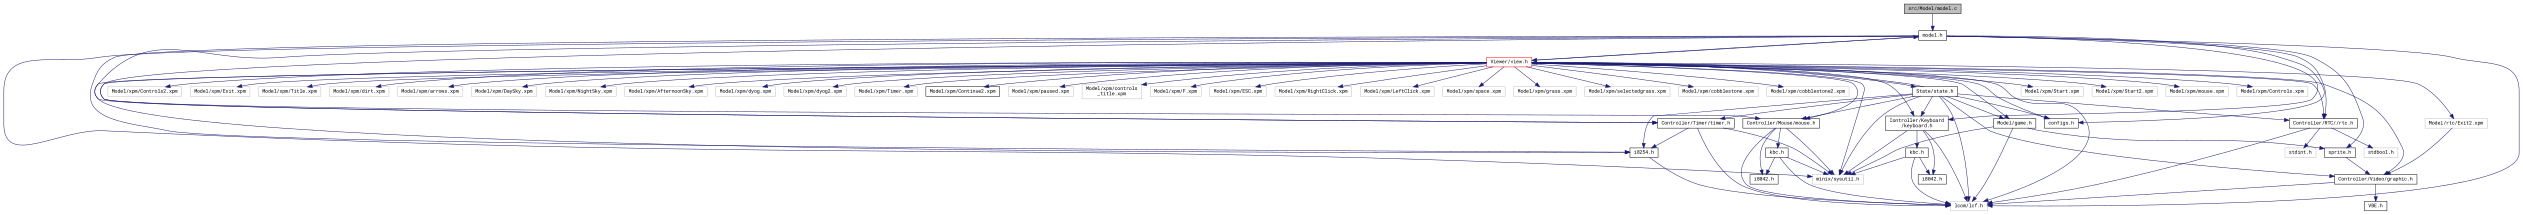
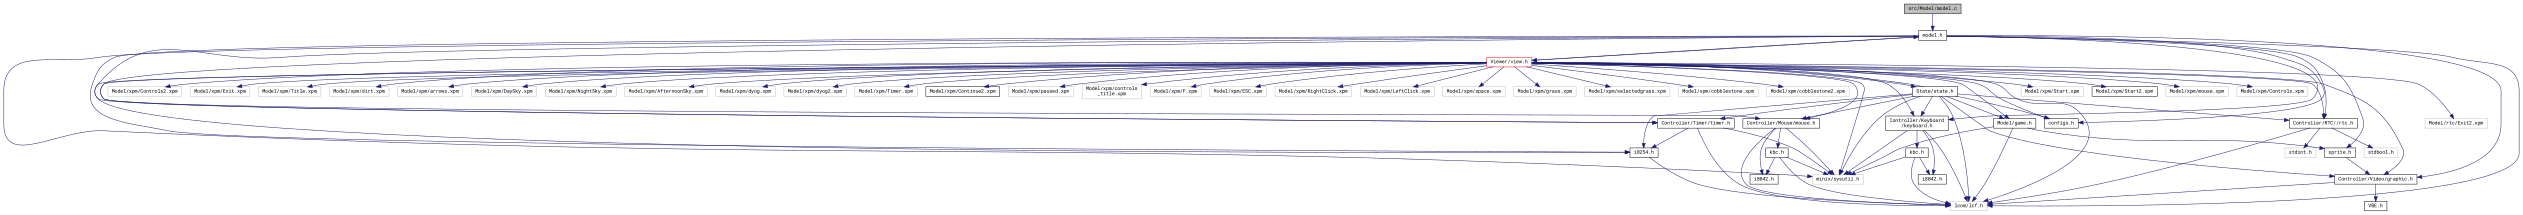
node "Model/xpm/Start2.xpm": color grey75 -> black
edge "Model/rtc/Exit2.xpm" -> "Controller/Video/graphic.h": now "model.h" -> "Controller/Video/graphic.h"
